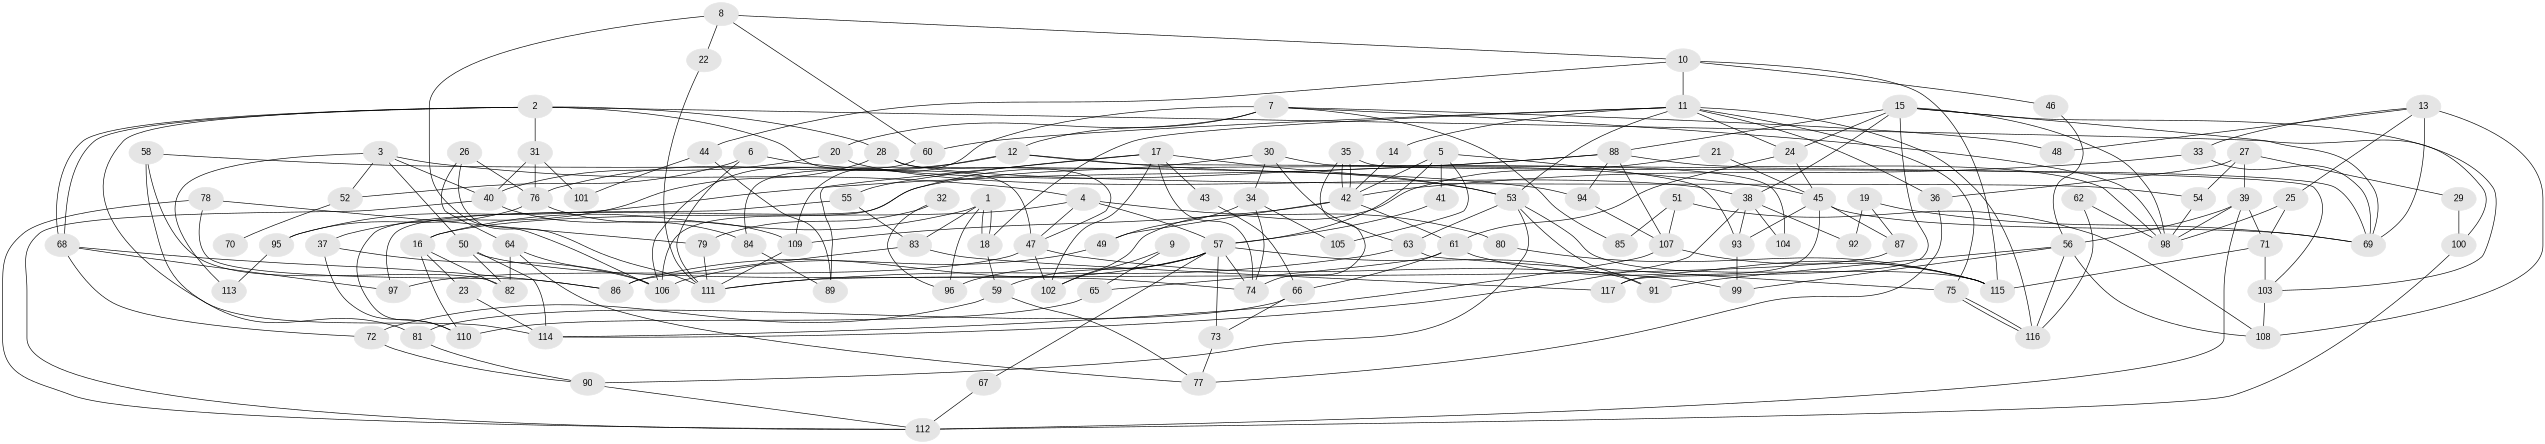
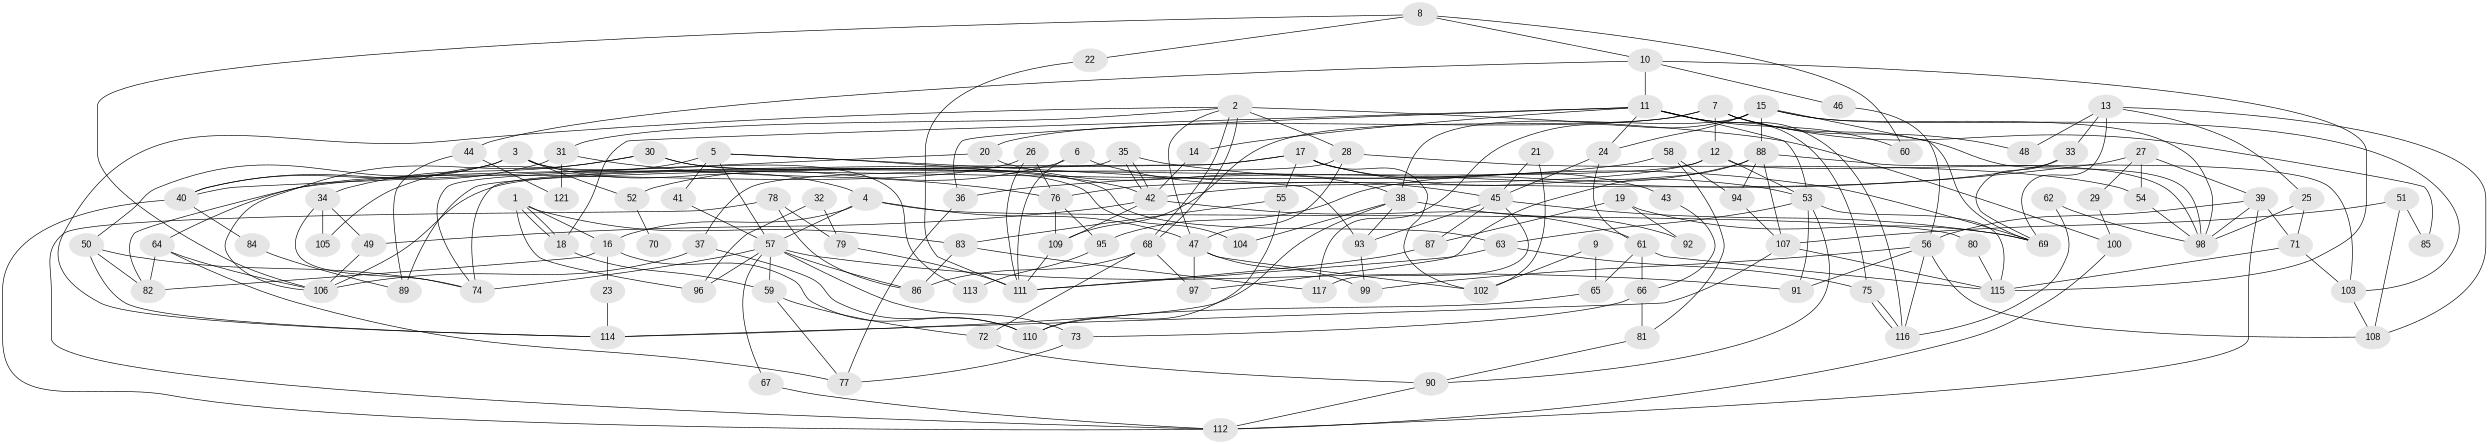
edge "60" -- "84": removed
node "101": label "101" -> "121"
